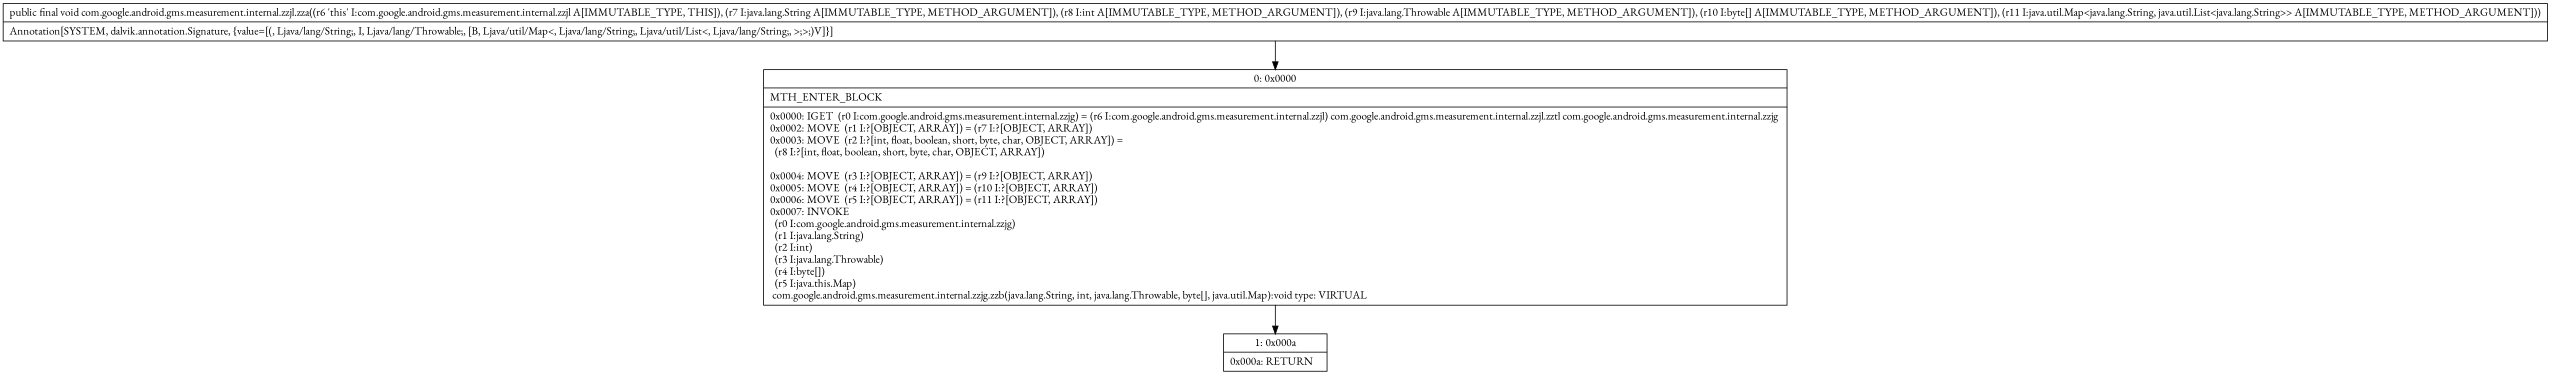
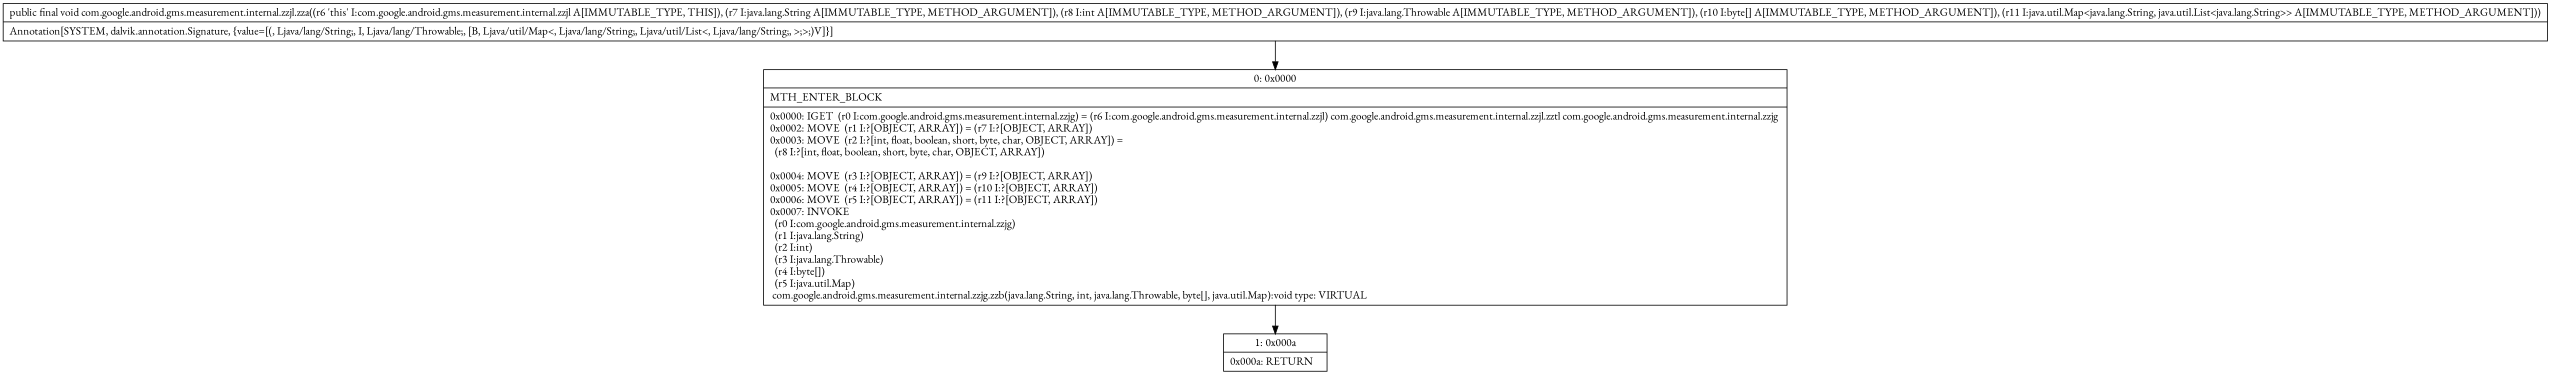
node "0: 0x0000": text "(r5 I:java.this.Map)" -> "(r5 I:java.util.Map)"
